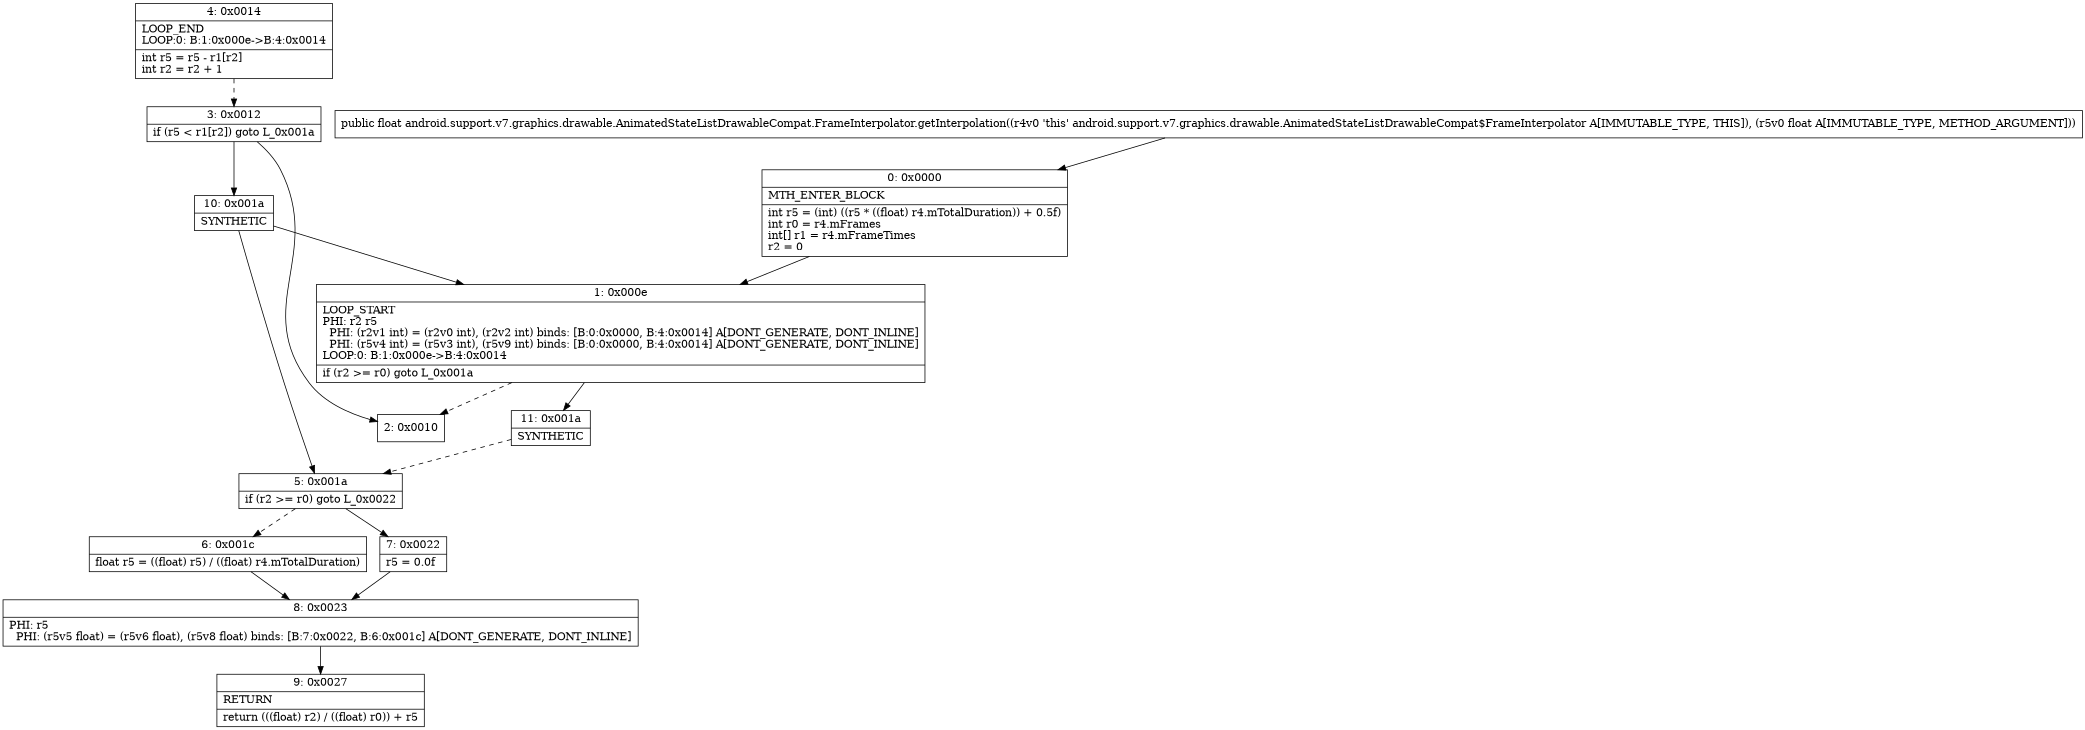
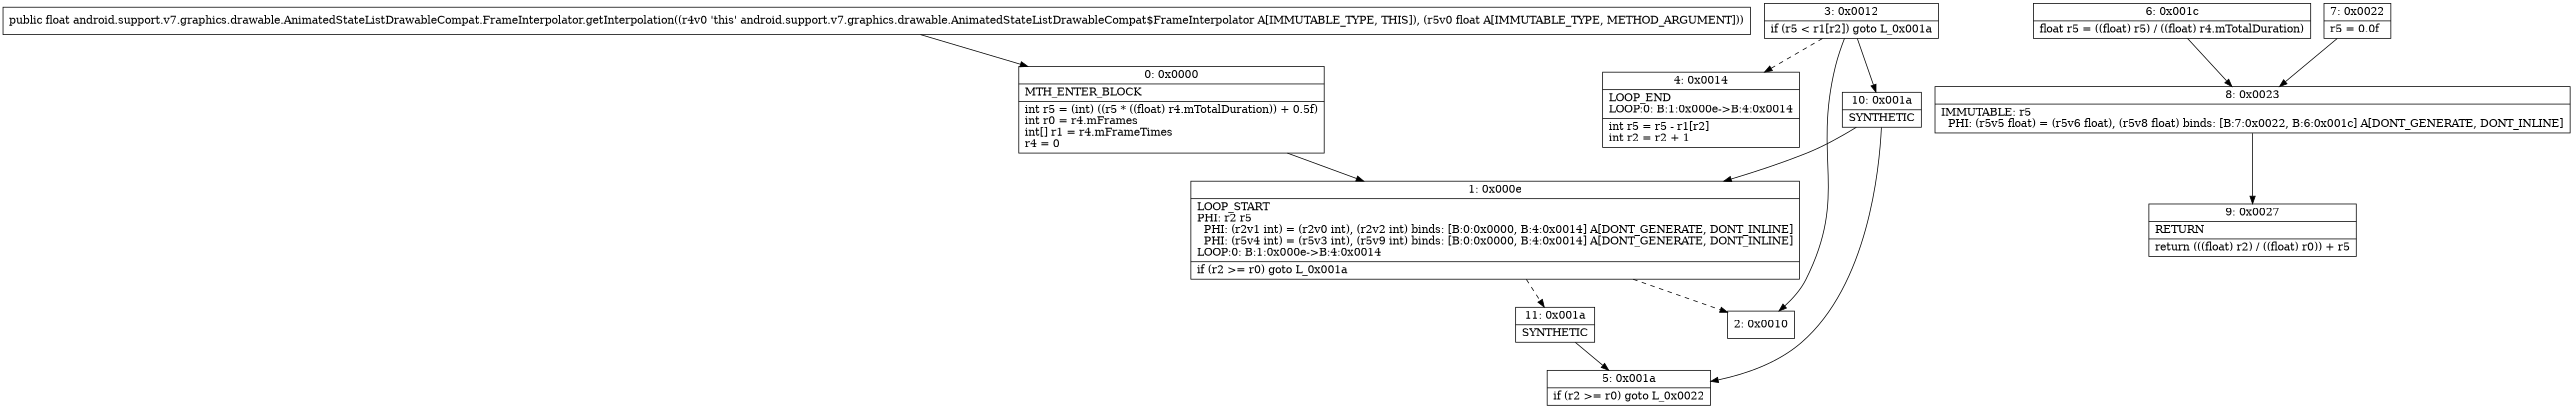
edge "4: 0x0014" -> "3: 0x0012": reversed
node "0: 0x0000": text "r2 = 0" -> "r4 = 0"
edge "1: 0x000e" -> "11: 0x001a": style solid -> dashed
edge "11: 0x001a" -> "5: 0x001a": style dashed -> solid
edge "5: 0x001a" -> "6: 0x001c": removed
edge "5: 0x001a" -> "7: 0x0022": removed
node "8: 0x0023": text "PHI: r5" -> "IMMUTABLE: r5"
